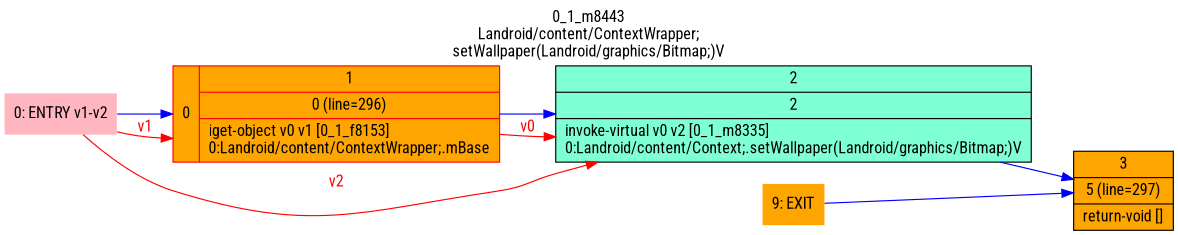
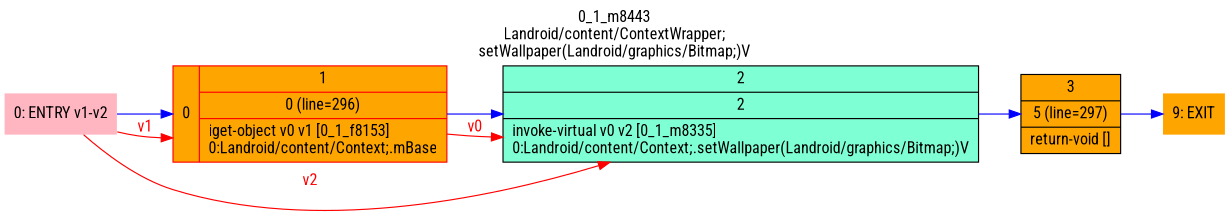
node "0": text "0:Landroid/content/ContextWrapper;.mBase" -> "0:Landroid/content/Context;.mBase"
edge "9: EXIT" -> "3": reversed
